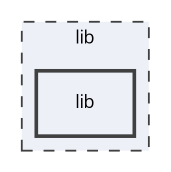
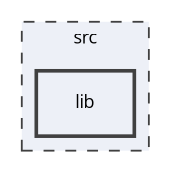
cluster "lib": label "lib" -> "src"
